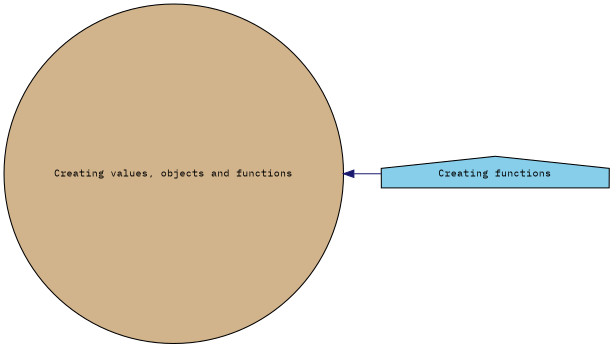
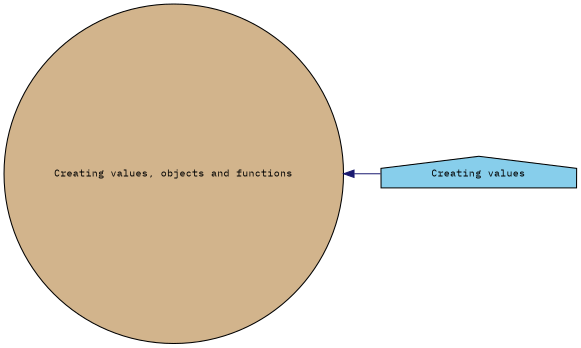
node "Creating functions": label "Creating functions" -> "Creating values"
